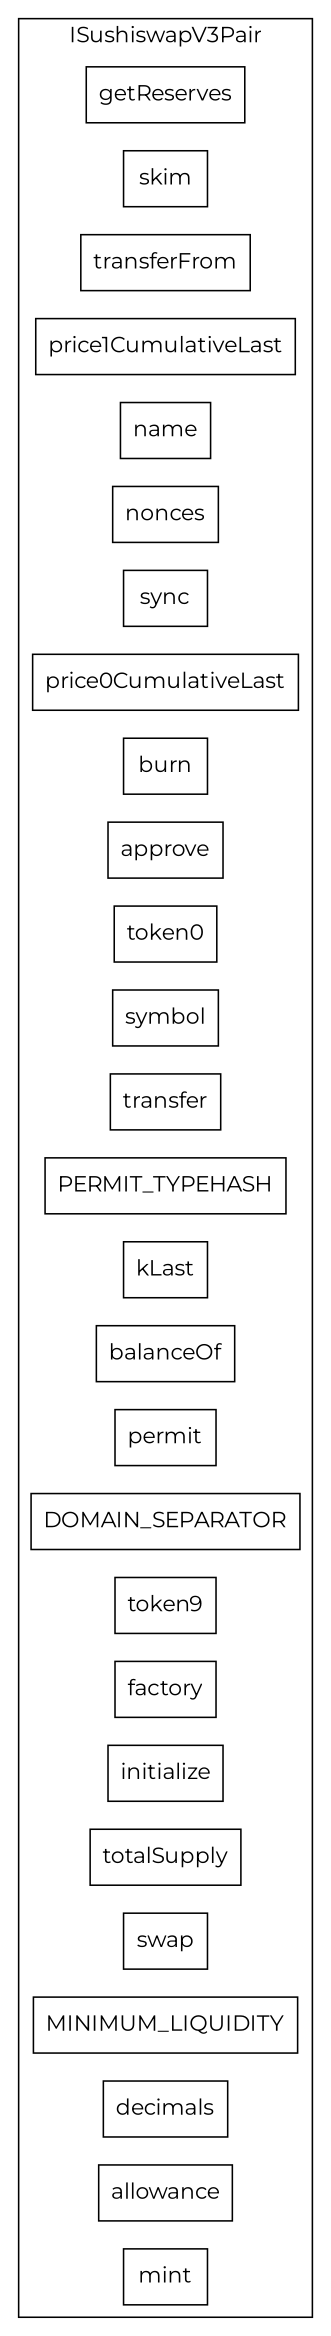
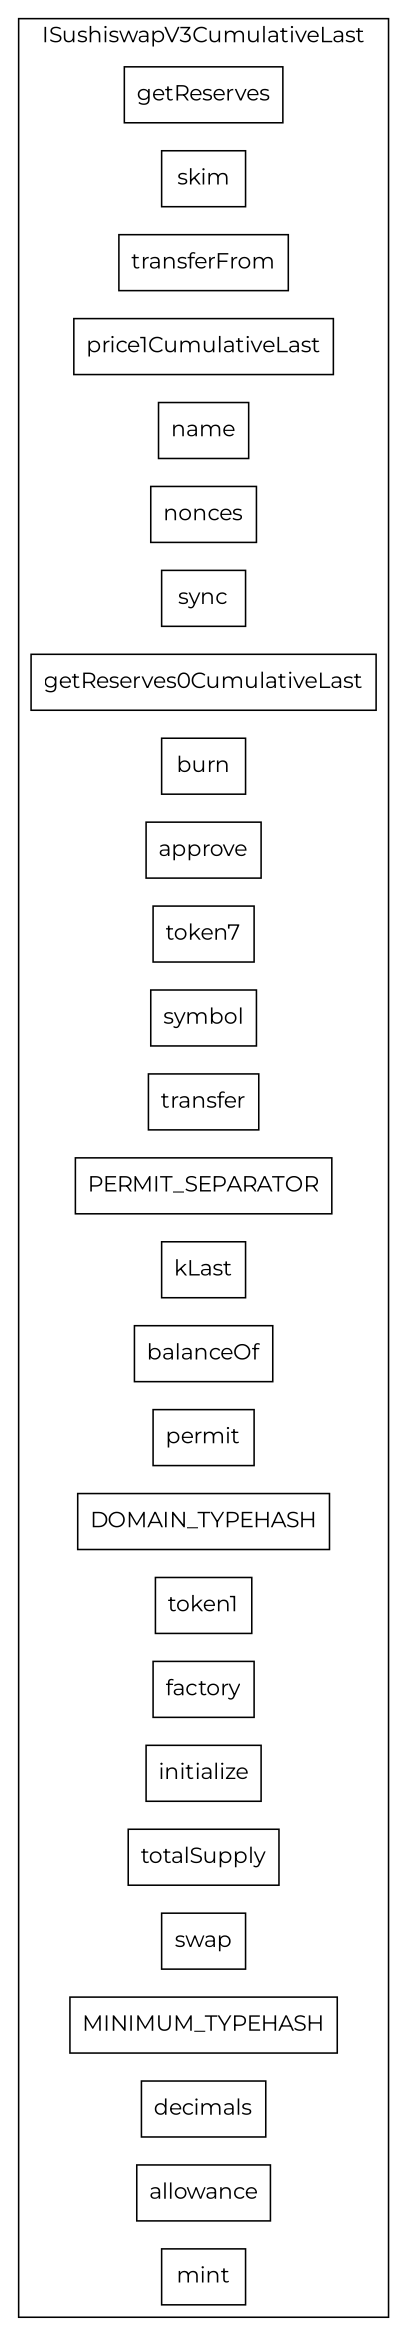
cluster "ISushiswapV3Pair": label "ISushiswapV3Pair" -> "ISushiswapV3CumulativeLast"
node "price0CumulativeLast": label "price0CumulativeLast" -> "getReserves0CumulativeLast"
node "token0": label "token0" -> "token7"
node "PERMIT_TYPEHASH": label "PERMIT_TYPEHASH" -> "PERMIT_SEPARATOR"
node "DOMAIN_SEPARATOR": label "DOMAIN_SEPARATOR" -> "DOMAIN_TYPEHASH"
node "token9": label "token9" -> "token1"
node "MINIMUM_LIQUIDITY": label "MINIMUM_LIQUIDITY" -> "MINIMUM_TYPEHASH"
